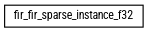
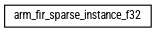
node "fir_fir_sparse_instance_f32": label "fir_fir_sparse_instance_f32" -> "arm_fir_sparse_instance_f32"
